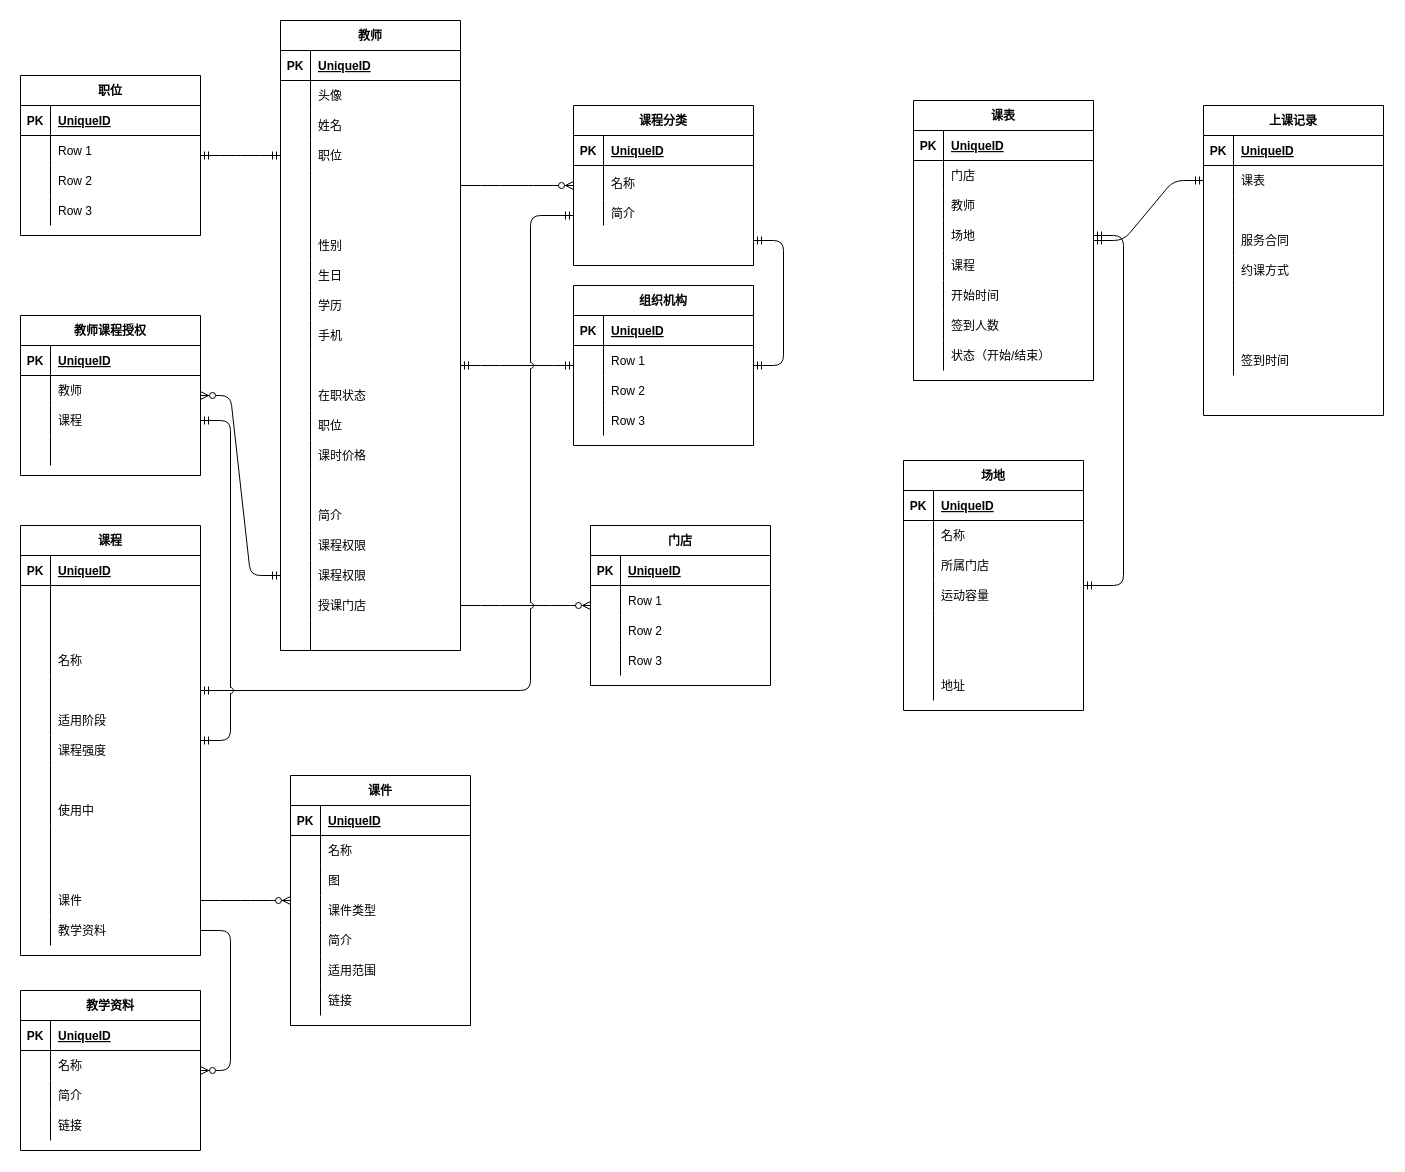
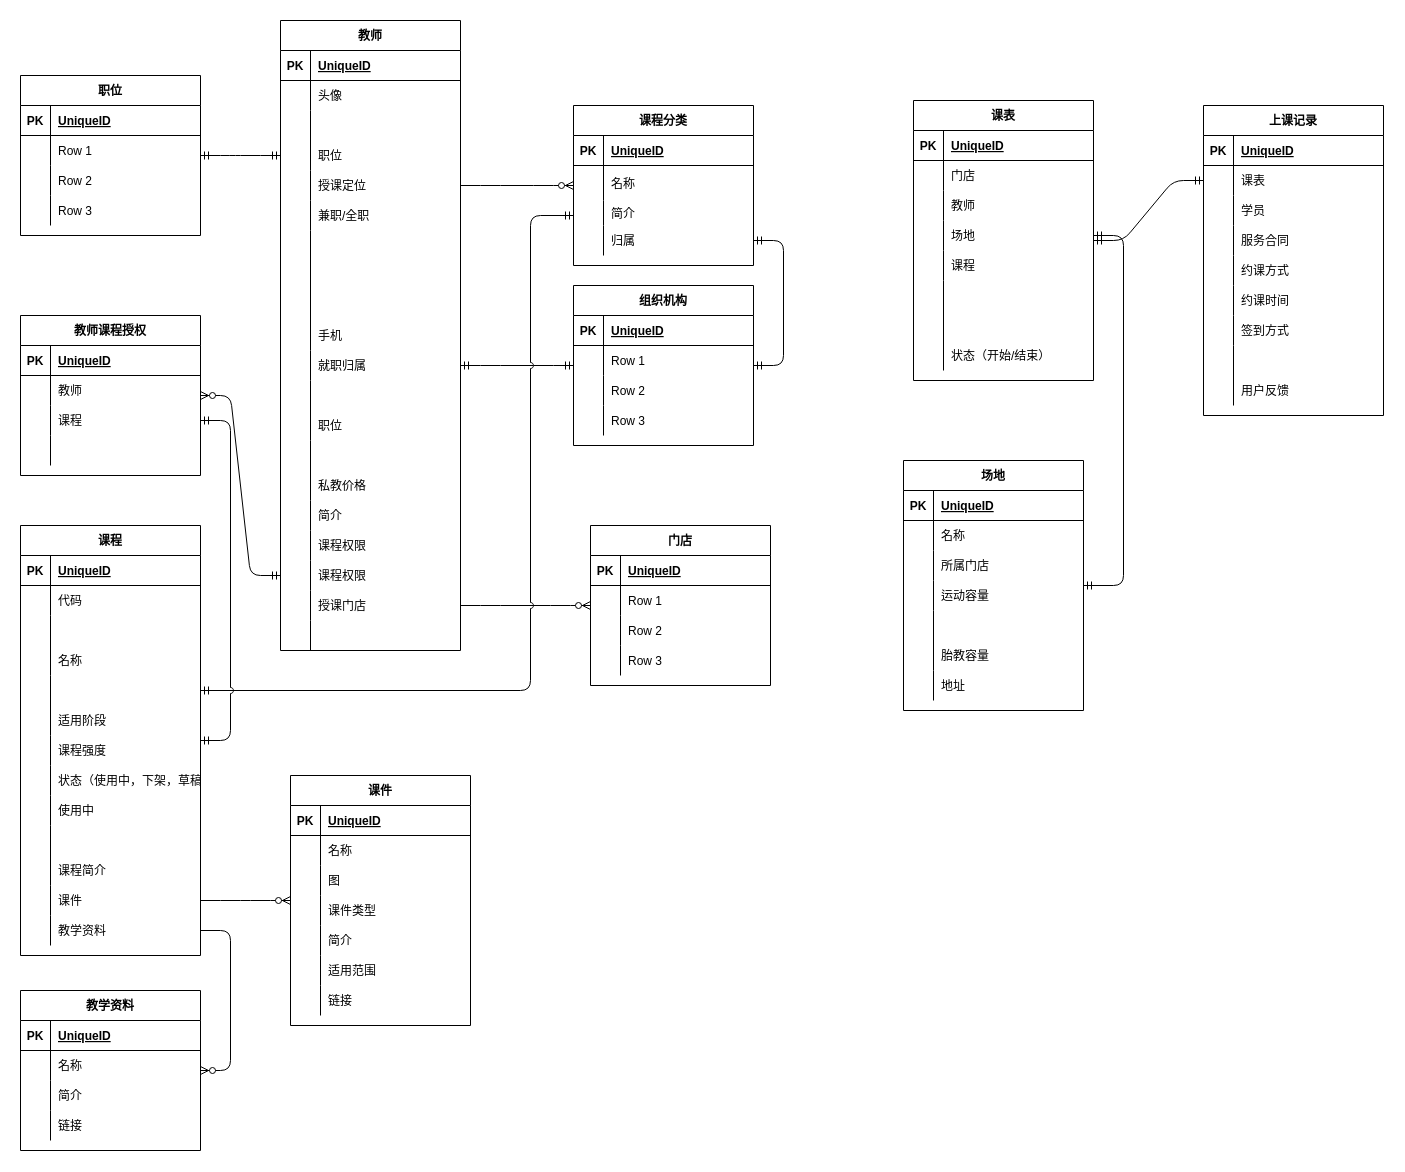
node "姓名": removed
node "授课定位": added
node "学员": added
node "兼职/全职": added
node "归属": added
node "性别": removed
node "生日": removed
node "开始时间": removed
node "约课时间": added
node "学历": removed
node "签到人数": removed
node "签到方式": added
node "签到时间": removed
node "就职归属": added
node "用户反馈": added
node "在职状态": removed
node "课时价格": removed
node "私教价格": added
node "代码": added
node "胎教容量": added
node "状态（使用中，下架，草稿）": added
node "课程简介": added
